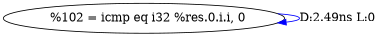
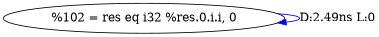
node "%102 = icmp eq i32 %res.0.i.i, 0": label "%102 = icmp eq i32 %res.0.i.i, 0" -> "%102 = res eq i32 %res.0.i.i, 0"
